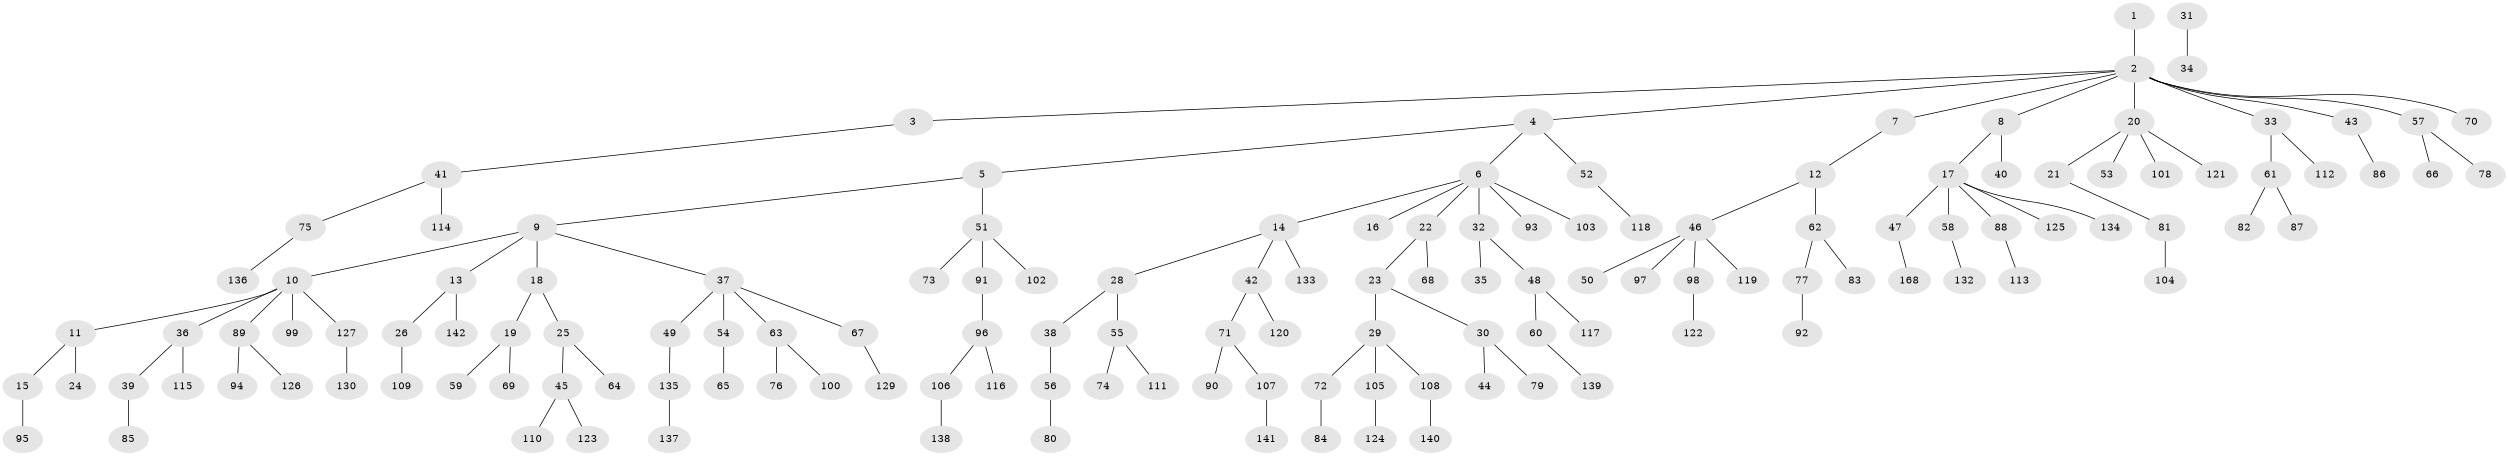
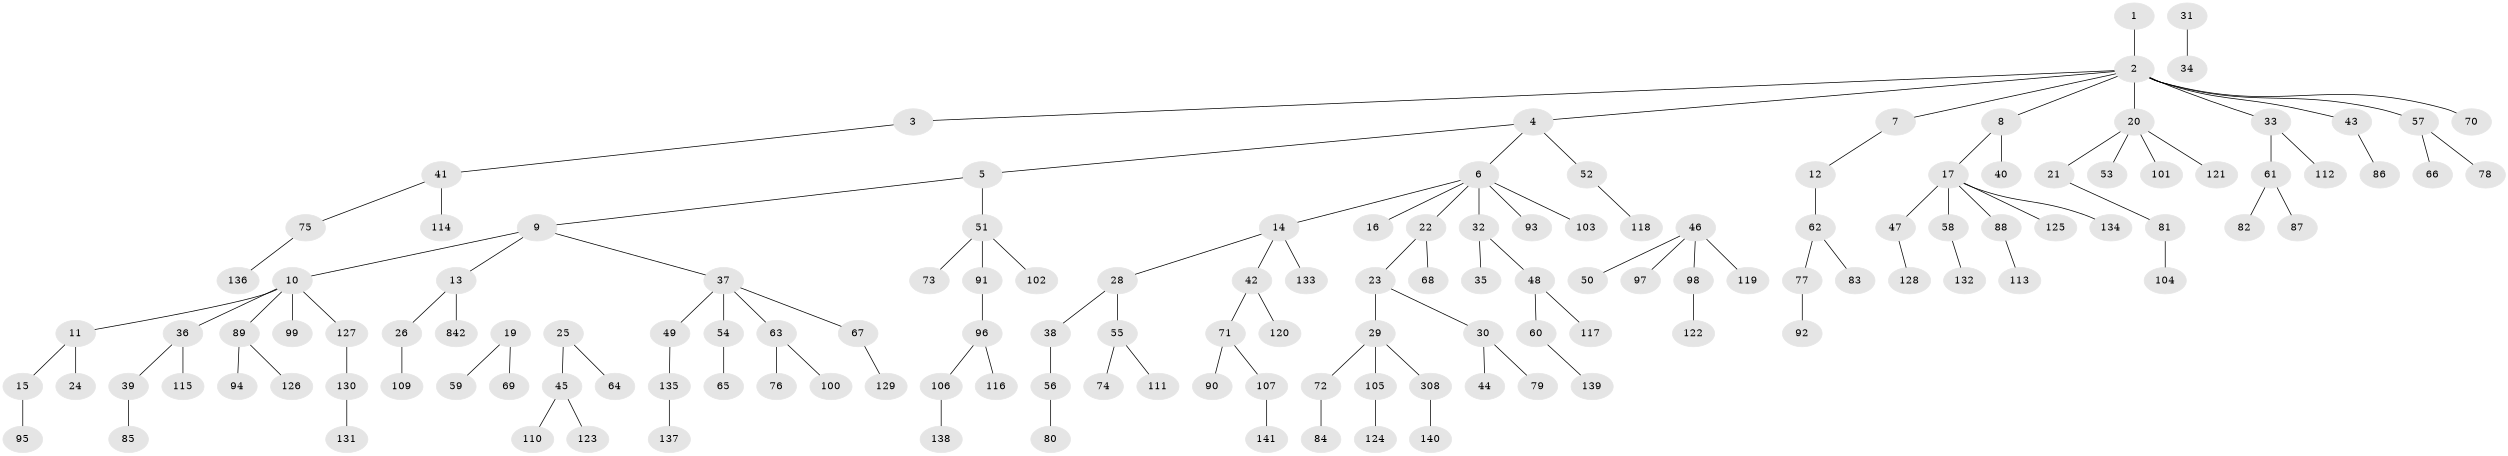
edge "12" -- "46": removed
node "18": removed
node "168": label "168" -> "128"
node "142": label "142" -> "842"
node "108": label "108" -> "308"
node "131": added
